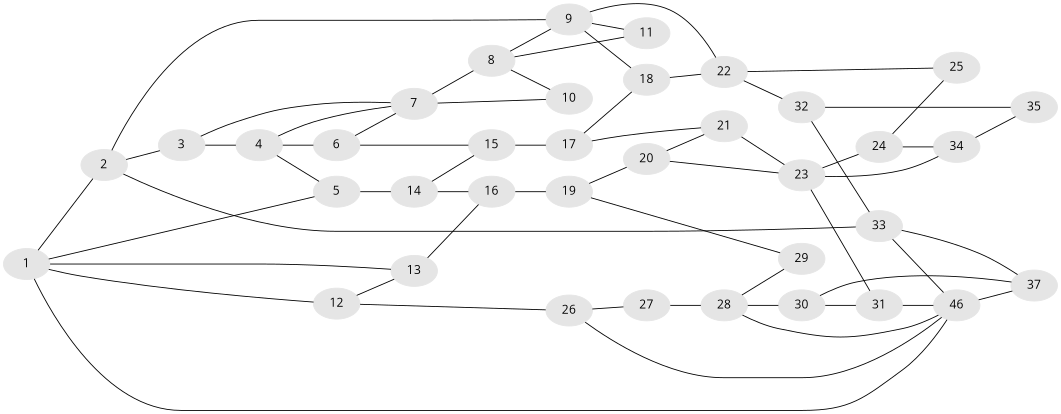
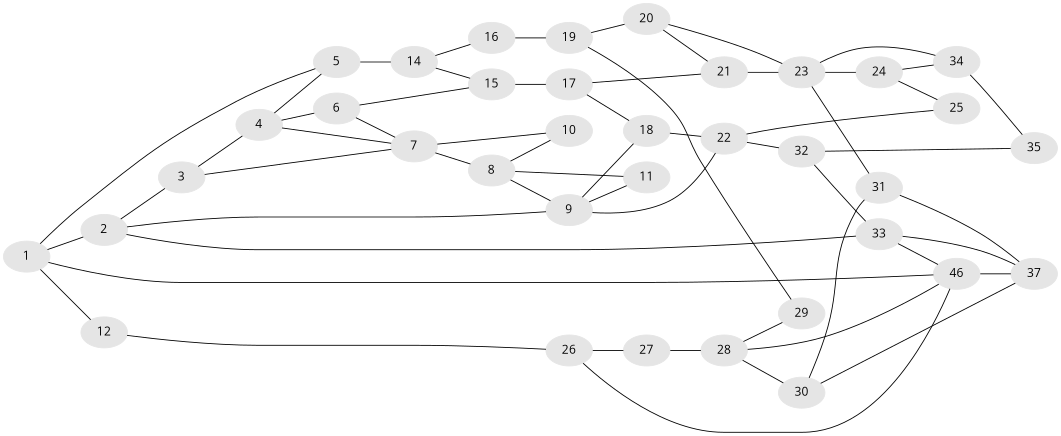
node "13": removed
edge "31" -- "46": now "31" -- "37"
